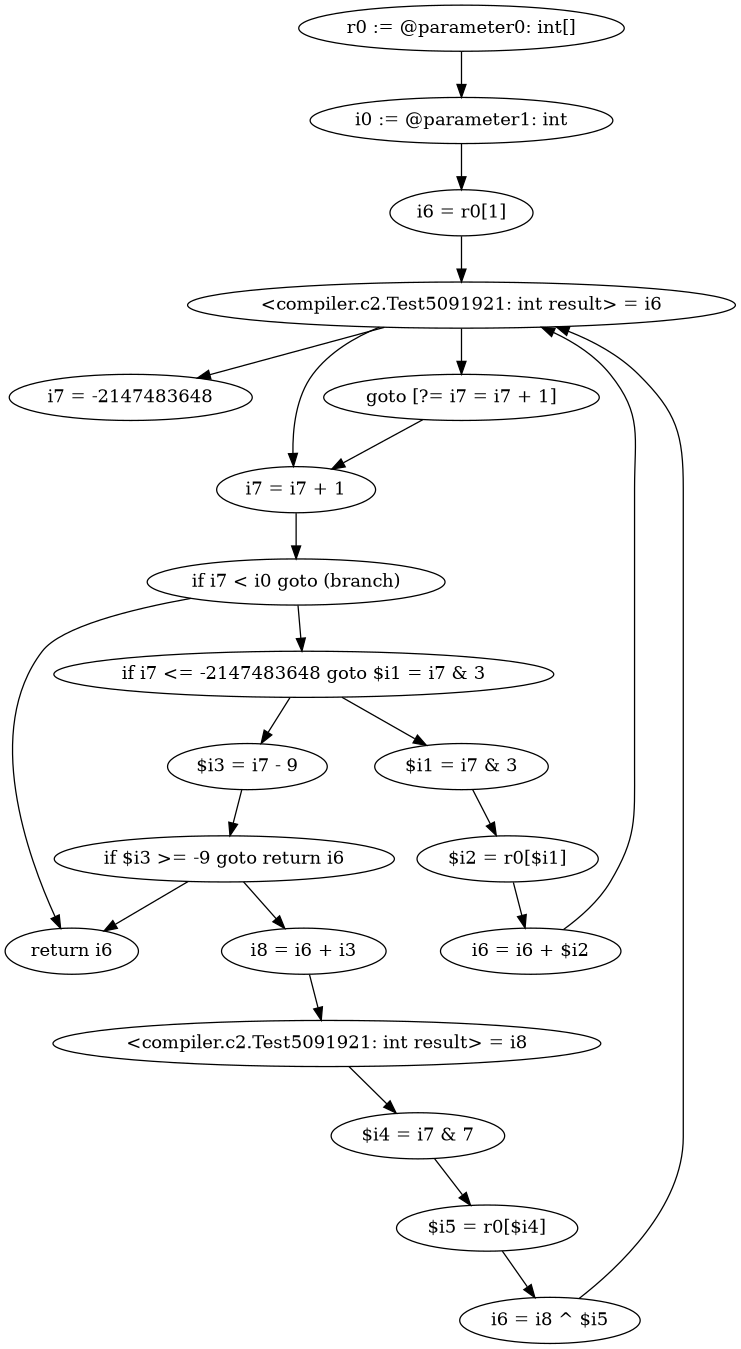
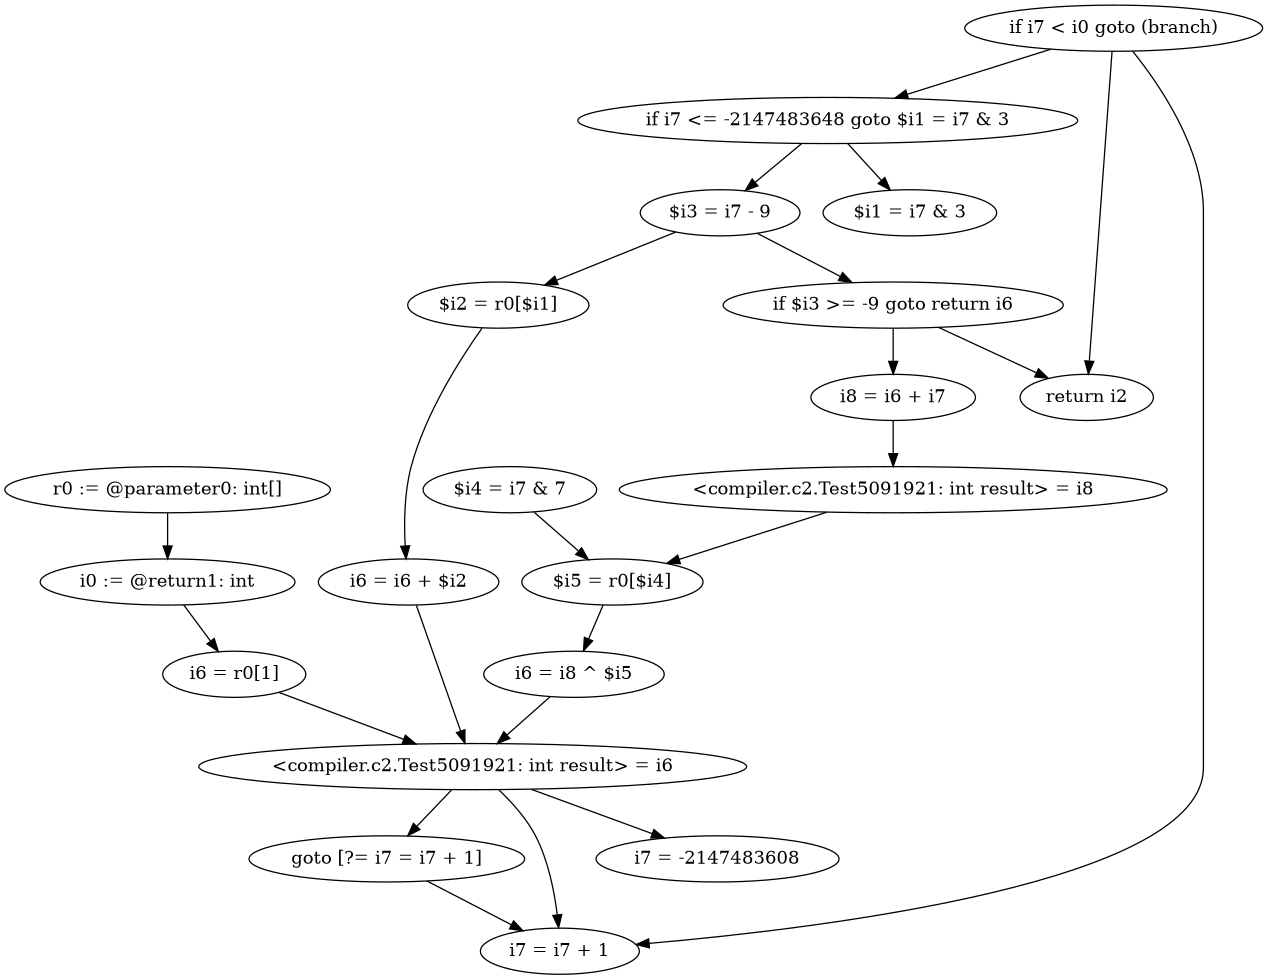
node "i0 := @parameter1: int": label "i0 := @parameter1: int" -> "i0 := @return1: int"
node "i7 = -2147483648": label "i7 = -2147483648" -> "i7 = -2147483608"
edge "i7 = i7 + 1" -> "if i7 < i0 goto (branch)": reversed
edge "$i1 = i7 & 3" -> "$i2 = r0[$i1]": now "$i3 = i7 - 9" -> "$i2 = r0[$i1]"
node "return i6": label "return i6" -> "return i2"
node "i8 = i6 + i3": label "i8 = i6 + i3" -> "i8 = i6 + i7"
edge "<compiler.c2.Test5091921: int result> = i8" -> "$i4 = i7 & 7": now "<compiler.c2.Test5091921: int result> = i8" -> "$i5 = r0[$i4]"
